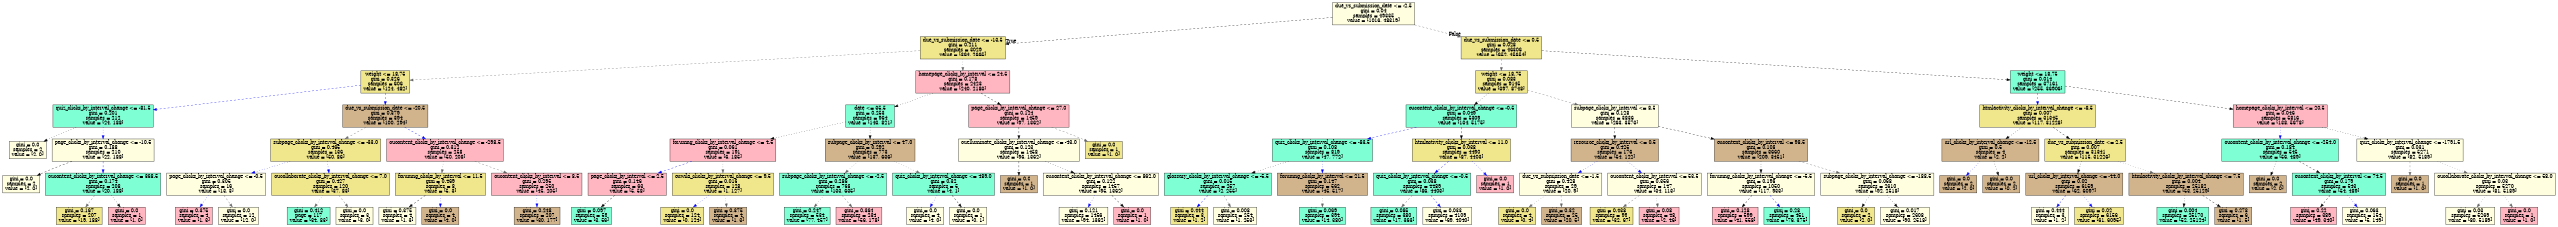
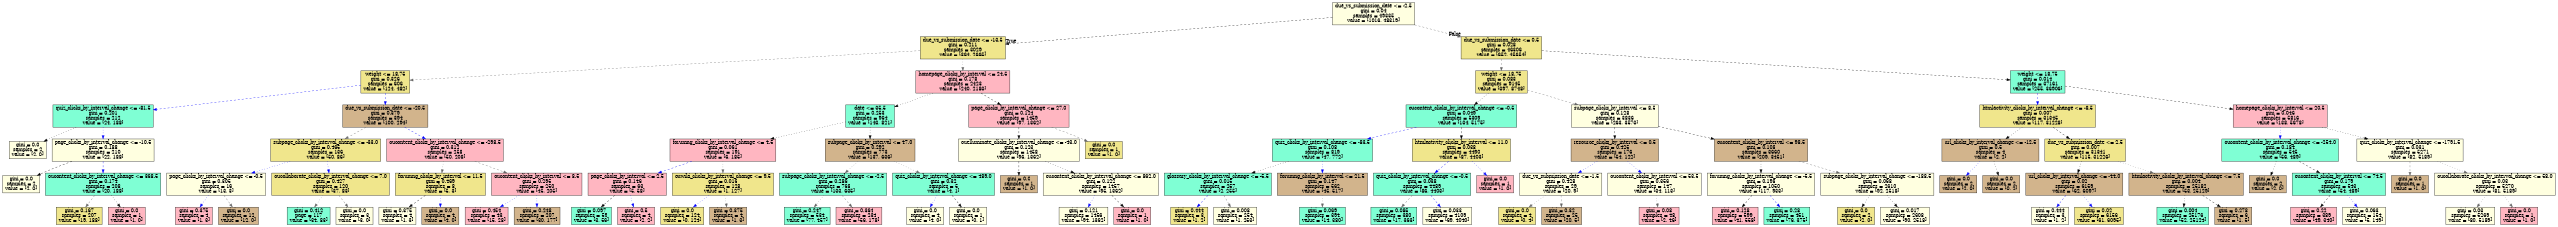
node "gini = 0.0 samples = 12 value = [12, 0]": fillcolor lightyellow -> tan
node "gini = 0.454 samples = 43 value = [15, 28]": added
node "gini = 0.5 samples = 4 value = [2, 2]": added
node "gini = 0.438 samples = 99 value = [32, 67]": removed
node "gini = 0.004 samples = 25170 value = [52, 25124]": label "gini = 0.004 samples = 25170 value = [52, 25124]" -> "gini = 0.004 samples = 25176 value = [52, 25124]"
